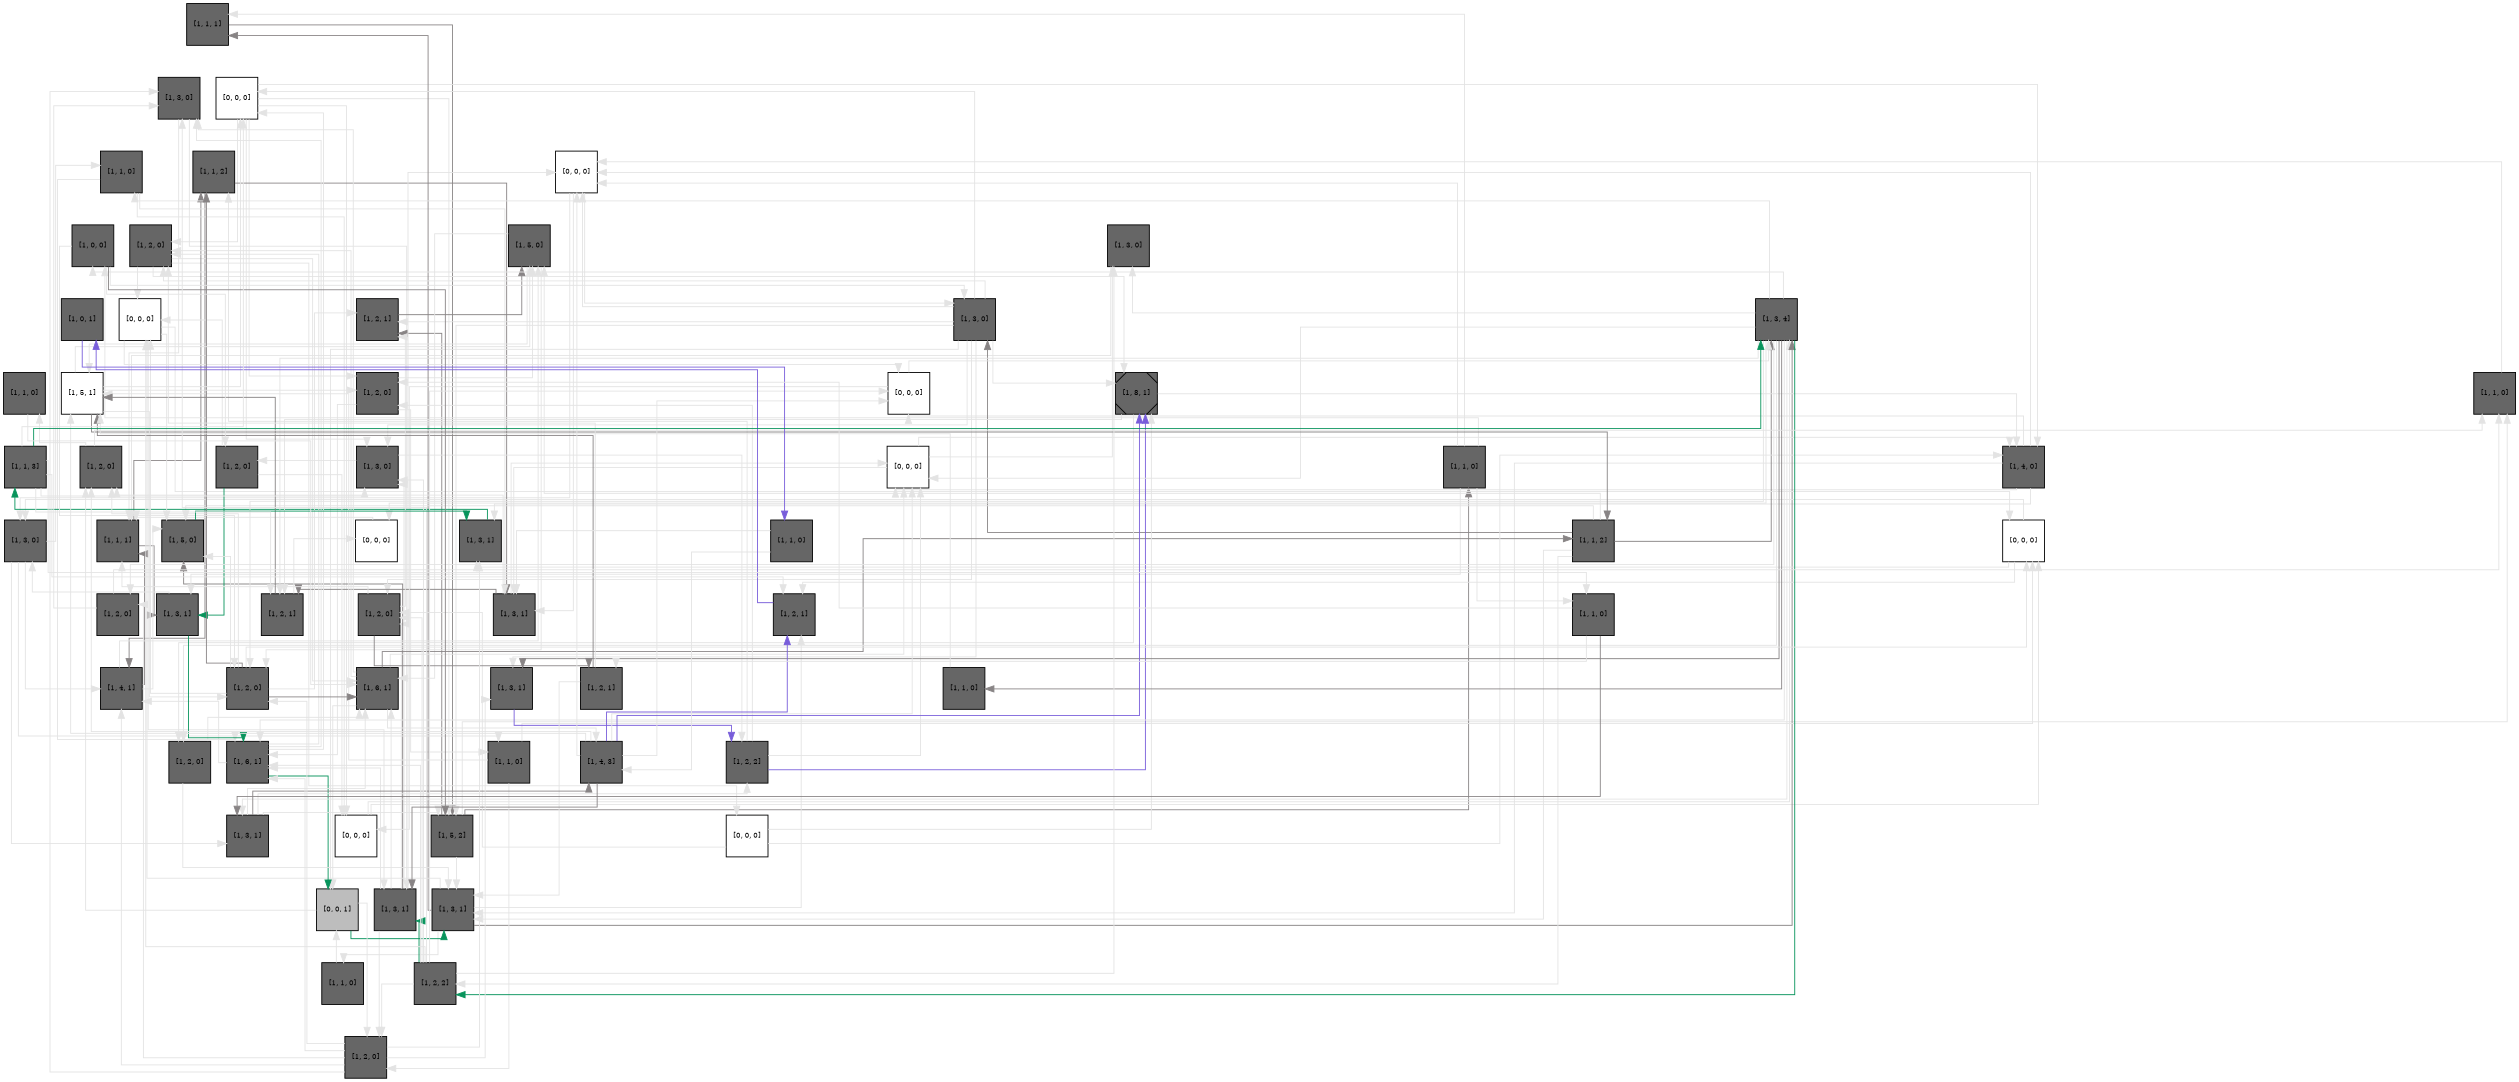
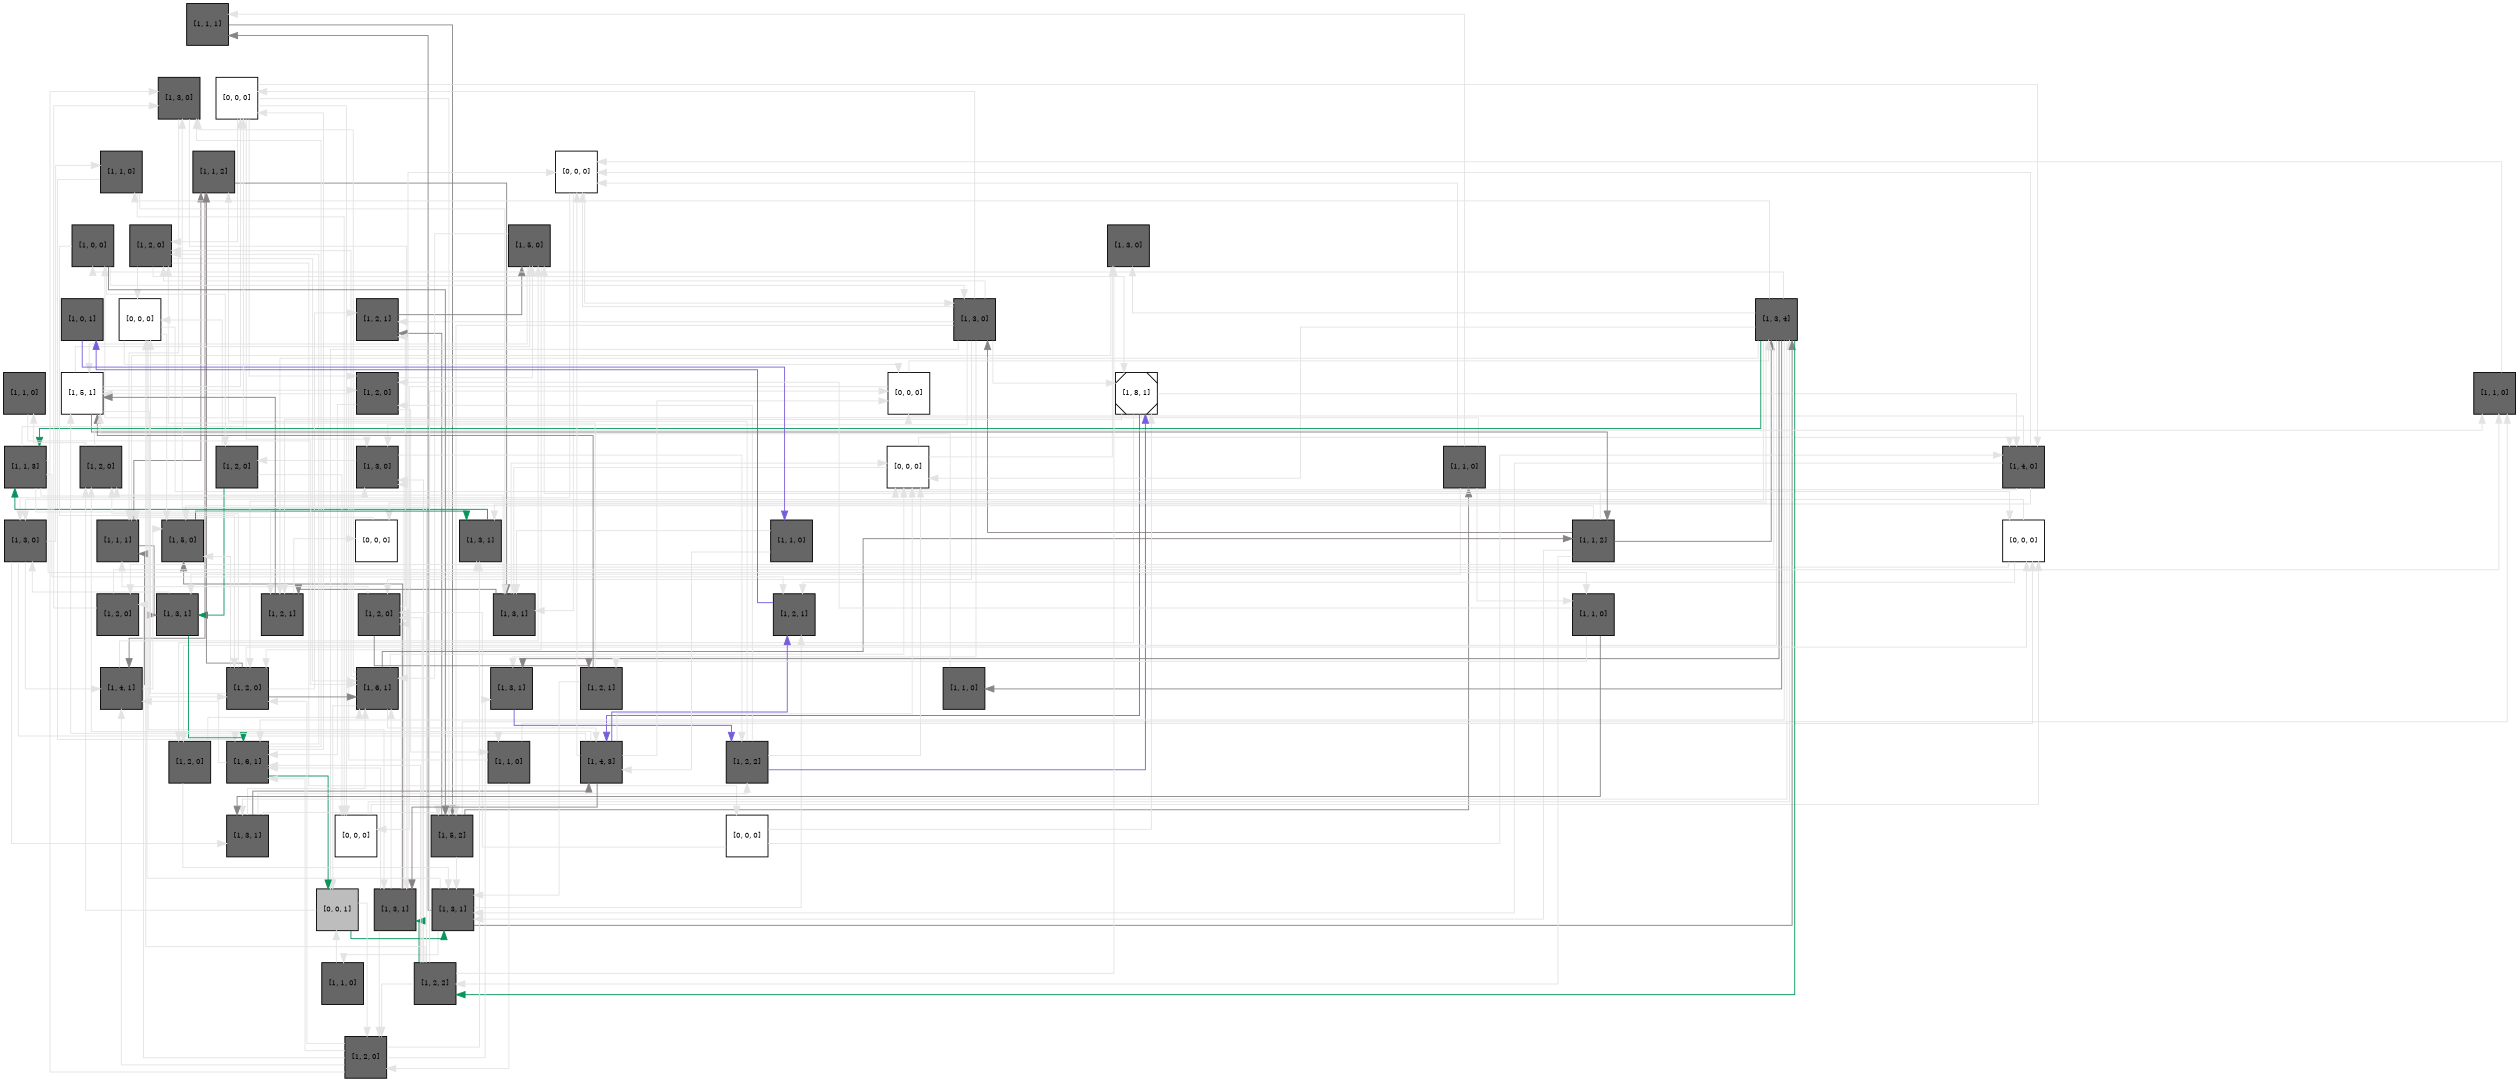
node "[1, 8, 1]": fillcolor #666666 -> #ffffff
edge "[1, 1, 3]" -> "[1, 3, 4]": reversed
edge "[1, 4, 3]" -> "[1, 8, 1]": reversed
